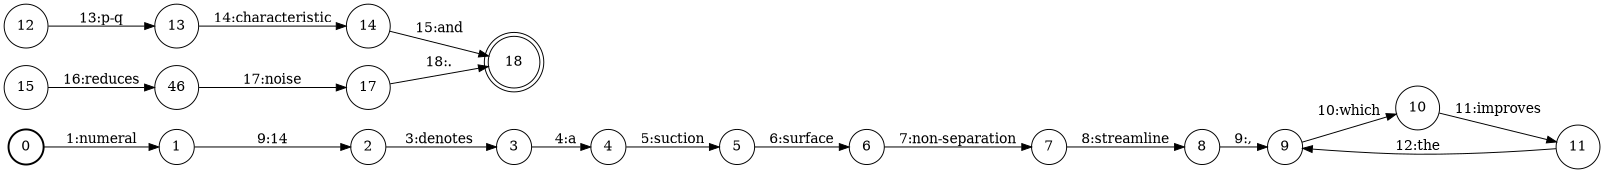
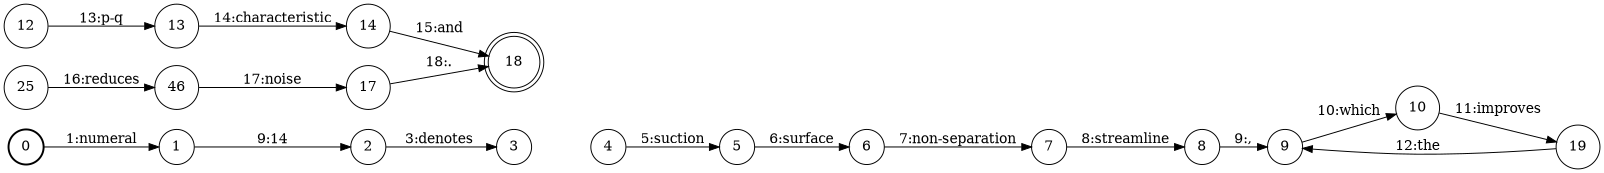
node "15": label "15" -> "25"
edge "3" -> "4": removed, label "4:a"
node "11": label "11" -> "19"
